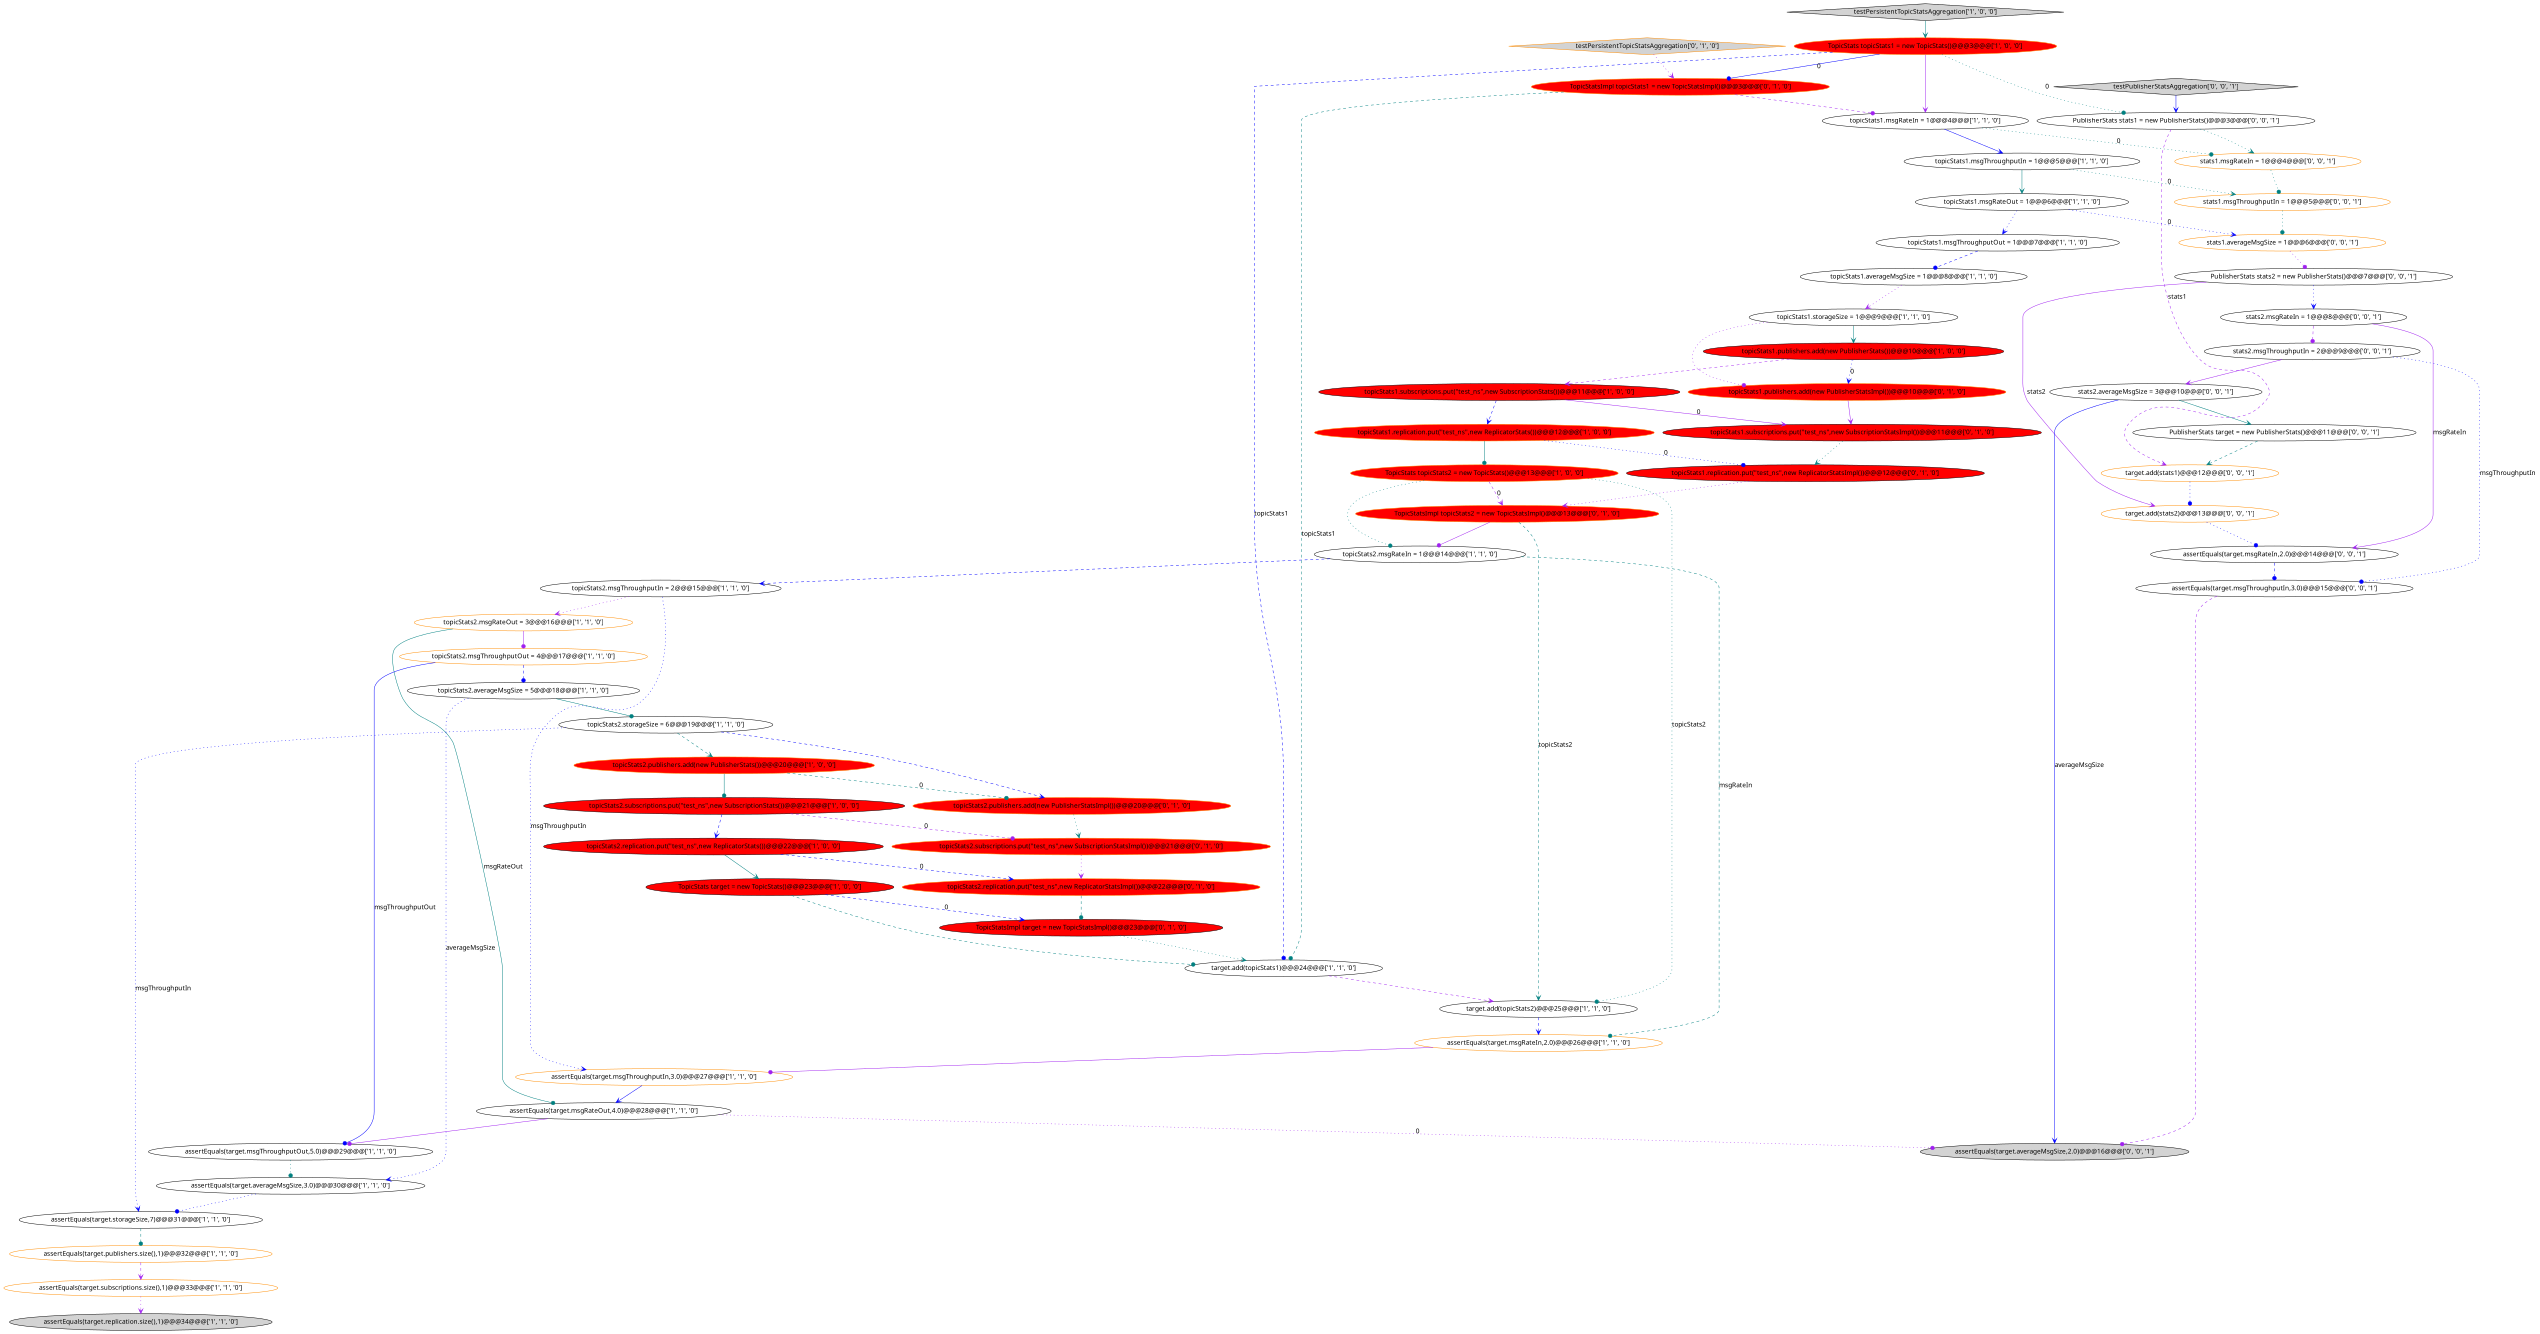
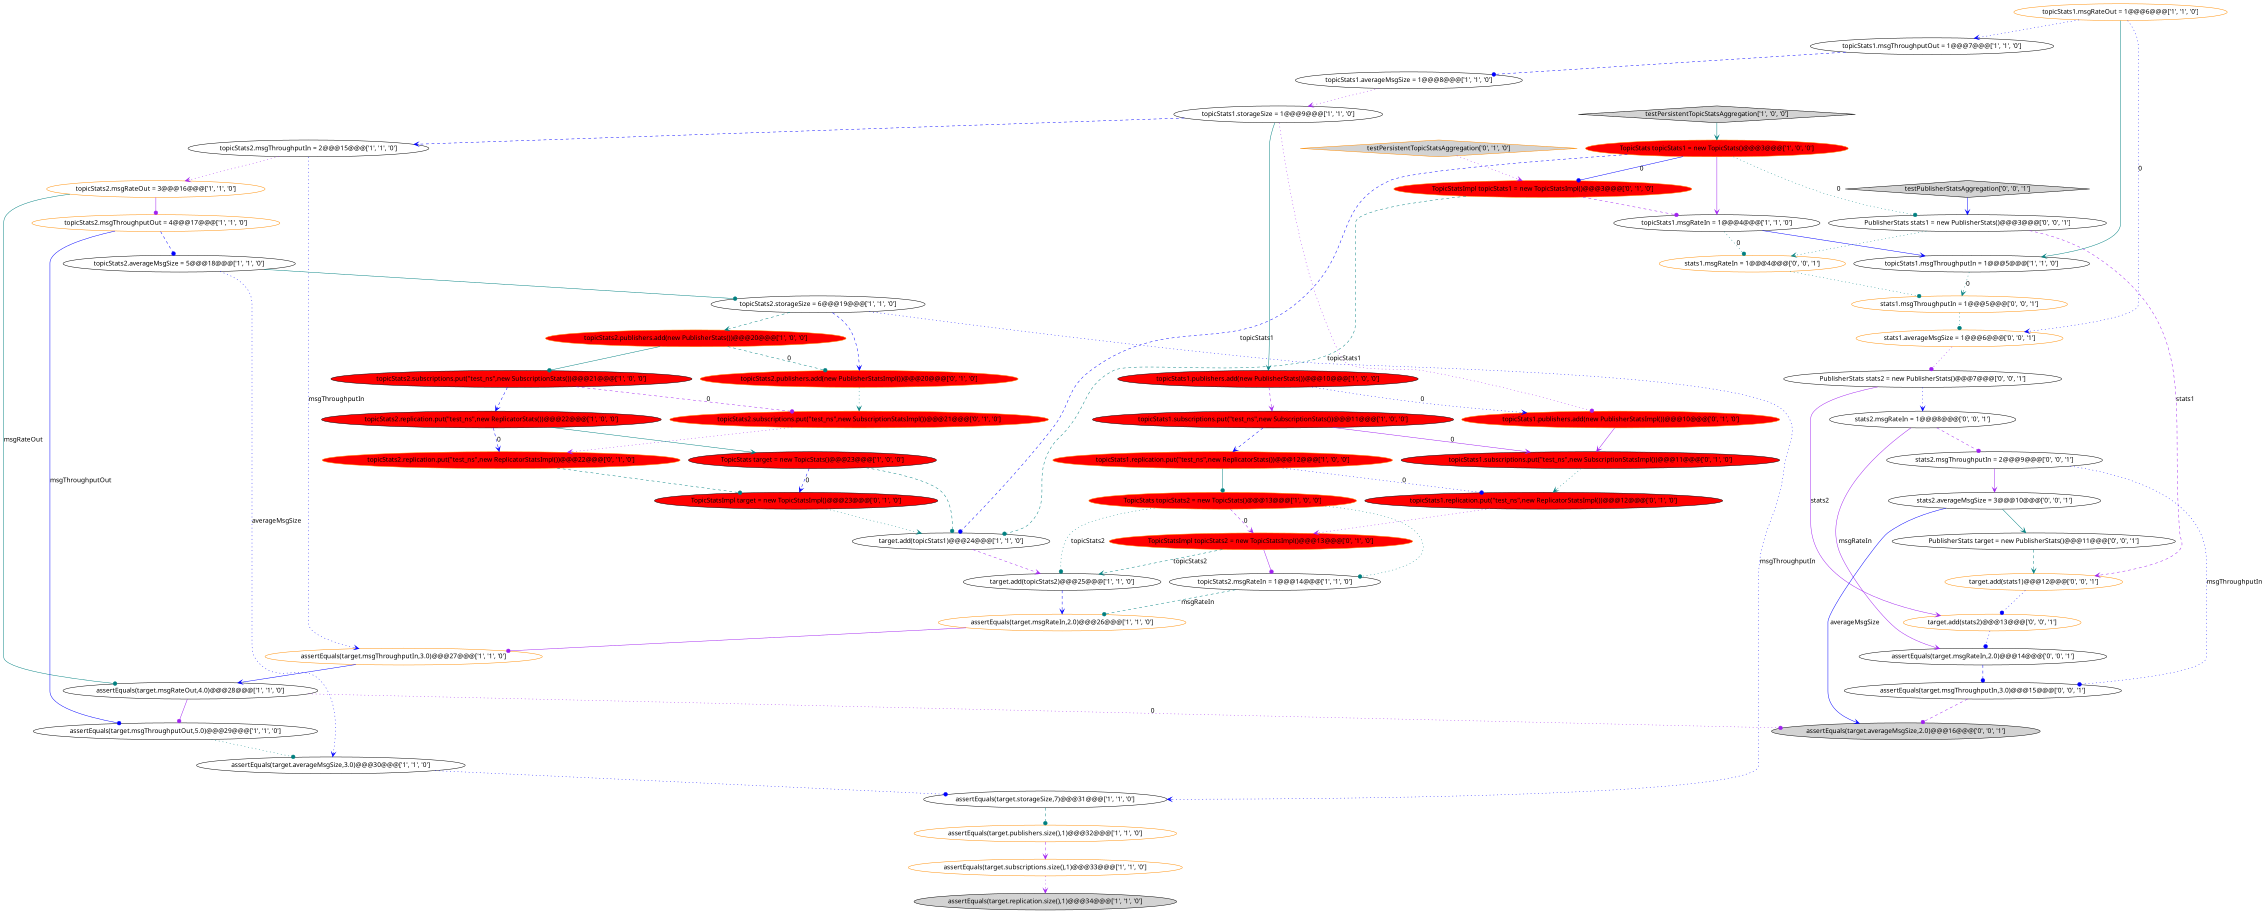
edge "topicStats1.msgThroughputIn = 1@@@5@@@['1', '1', '0']" -> "topicStats1.msgRateOut = 1@@@6@@@['1', '1', '0']": reversed
node "topicStats1.msgRateOut = 1@@@6@@@['1', '1', '0']": color black -> darkorange
edge "topicStats2.msgRateIn = 1@@@14@@@['1', '1', '0']" -> "topicStats2.msgThroughputIn = 2@@@15@@@['1', '1', '0']": now "topicStats1.storageSize = 1@@@9@@@['1', '1', '0']" -> "topicStats2.msgThroughputIn = 2@@@15@@@['1', '1', '0']"
